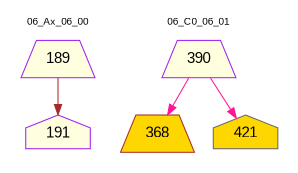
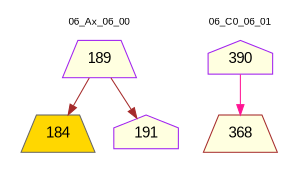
node "390": shape trapezium -> house
node "184": added
node "368": fillcolor gold -> lightyellow
node "421": removed
